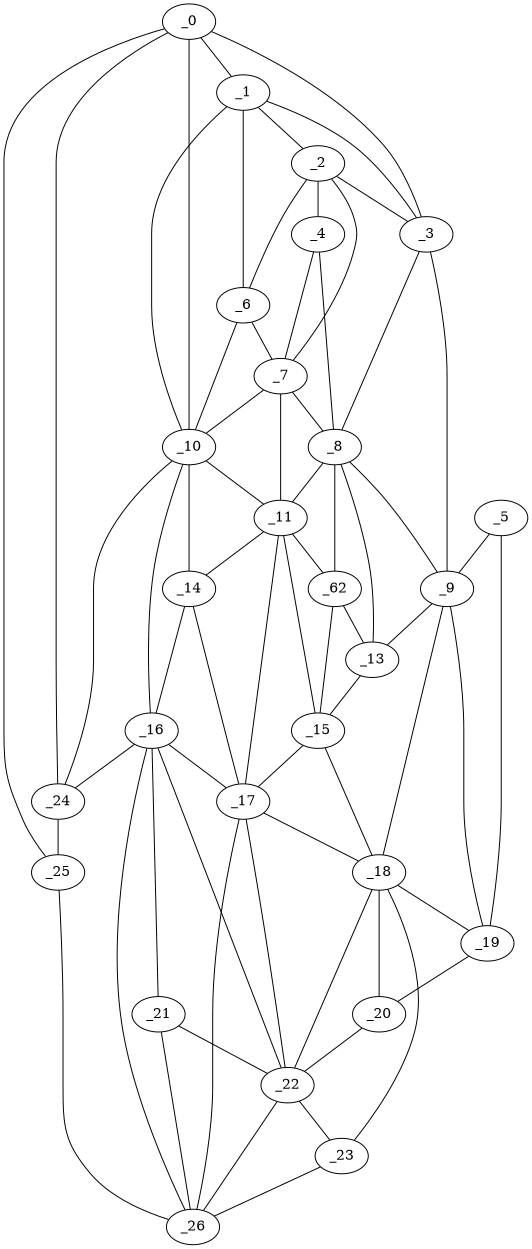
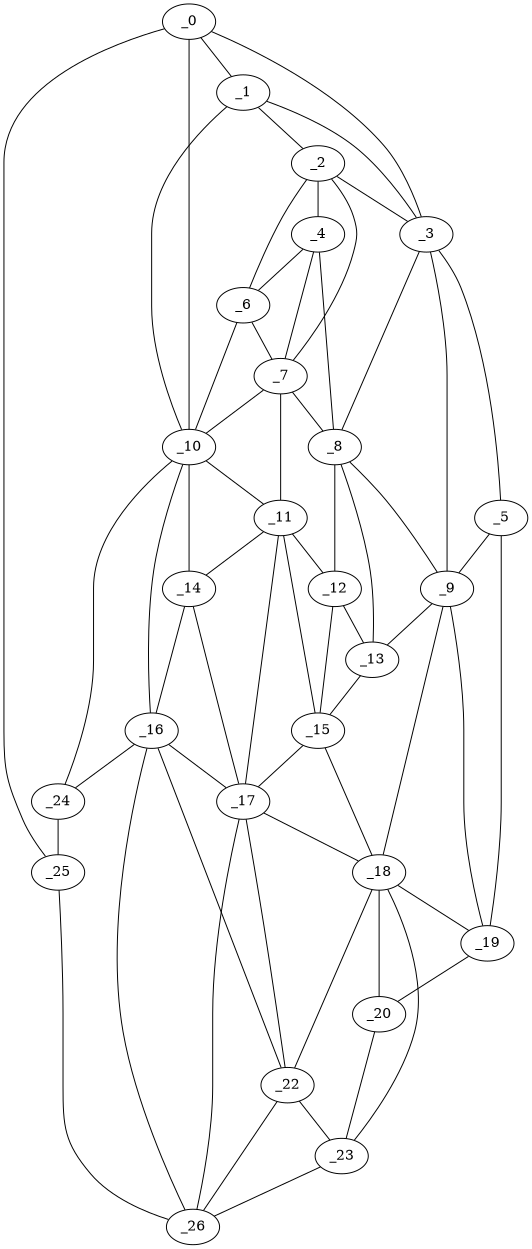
edge "_1" -- "_6": now "_4" -- "_6"
edge "_3" -- "_5": added
edge "_0" -- "_24": removed
edge "_8" -- "_11": removed
node "_62": label "_62" -> "_12"
node "_21": removed
edge "_20" -- "_22": now "_20" -- "_23"
